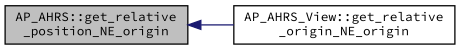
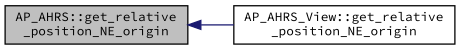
node "AP_AHRS_View::get_relative _origin_NE_origin": label "AP_AHRS_View::get_relative _origin_NE_origin" -> "AP_AHRS_View::get_relative _position_NE_origin"
